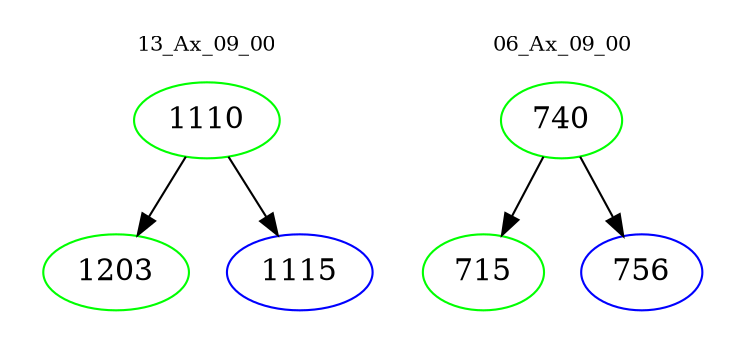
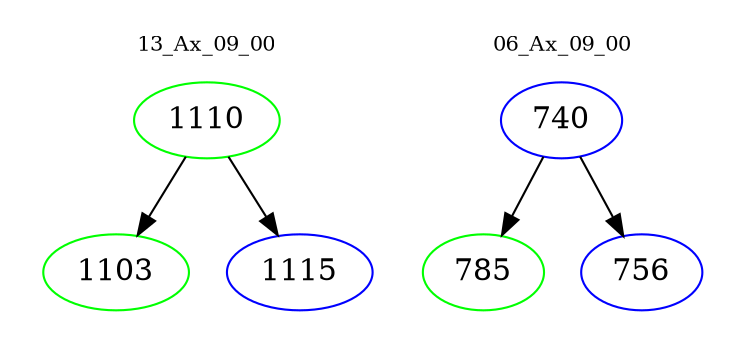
node "740": color green -> blue
node "1203": label "1203" -> "1103"
node "715": label "715" -> "785"
